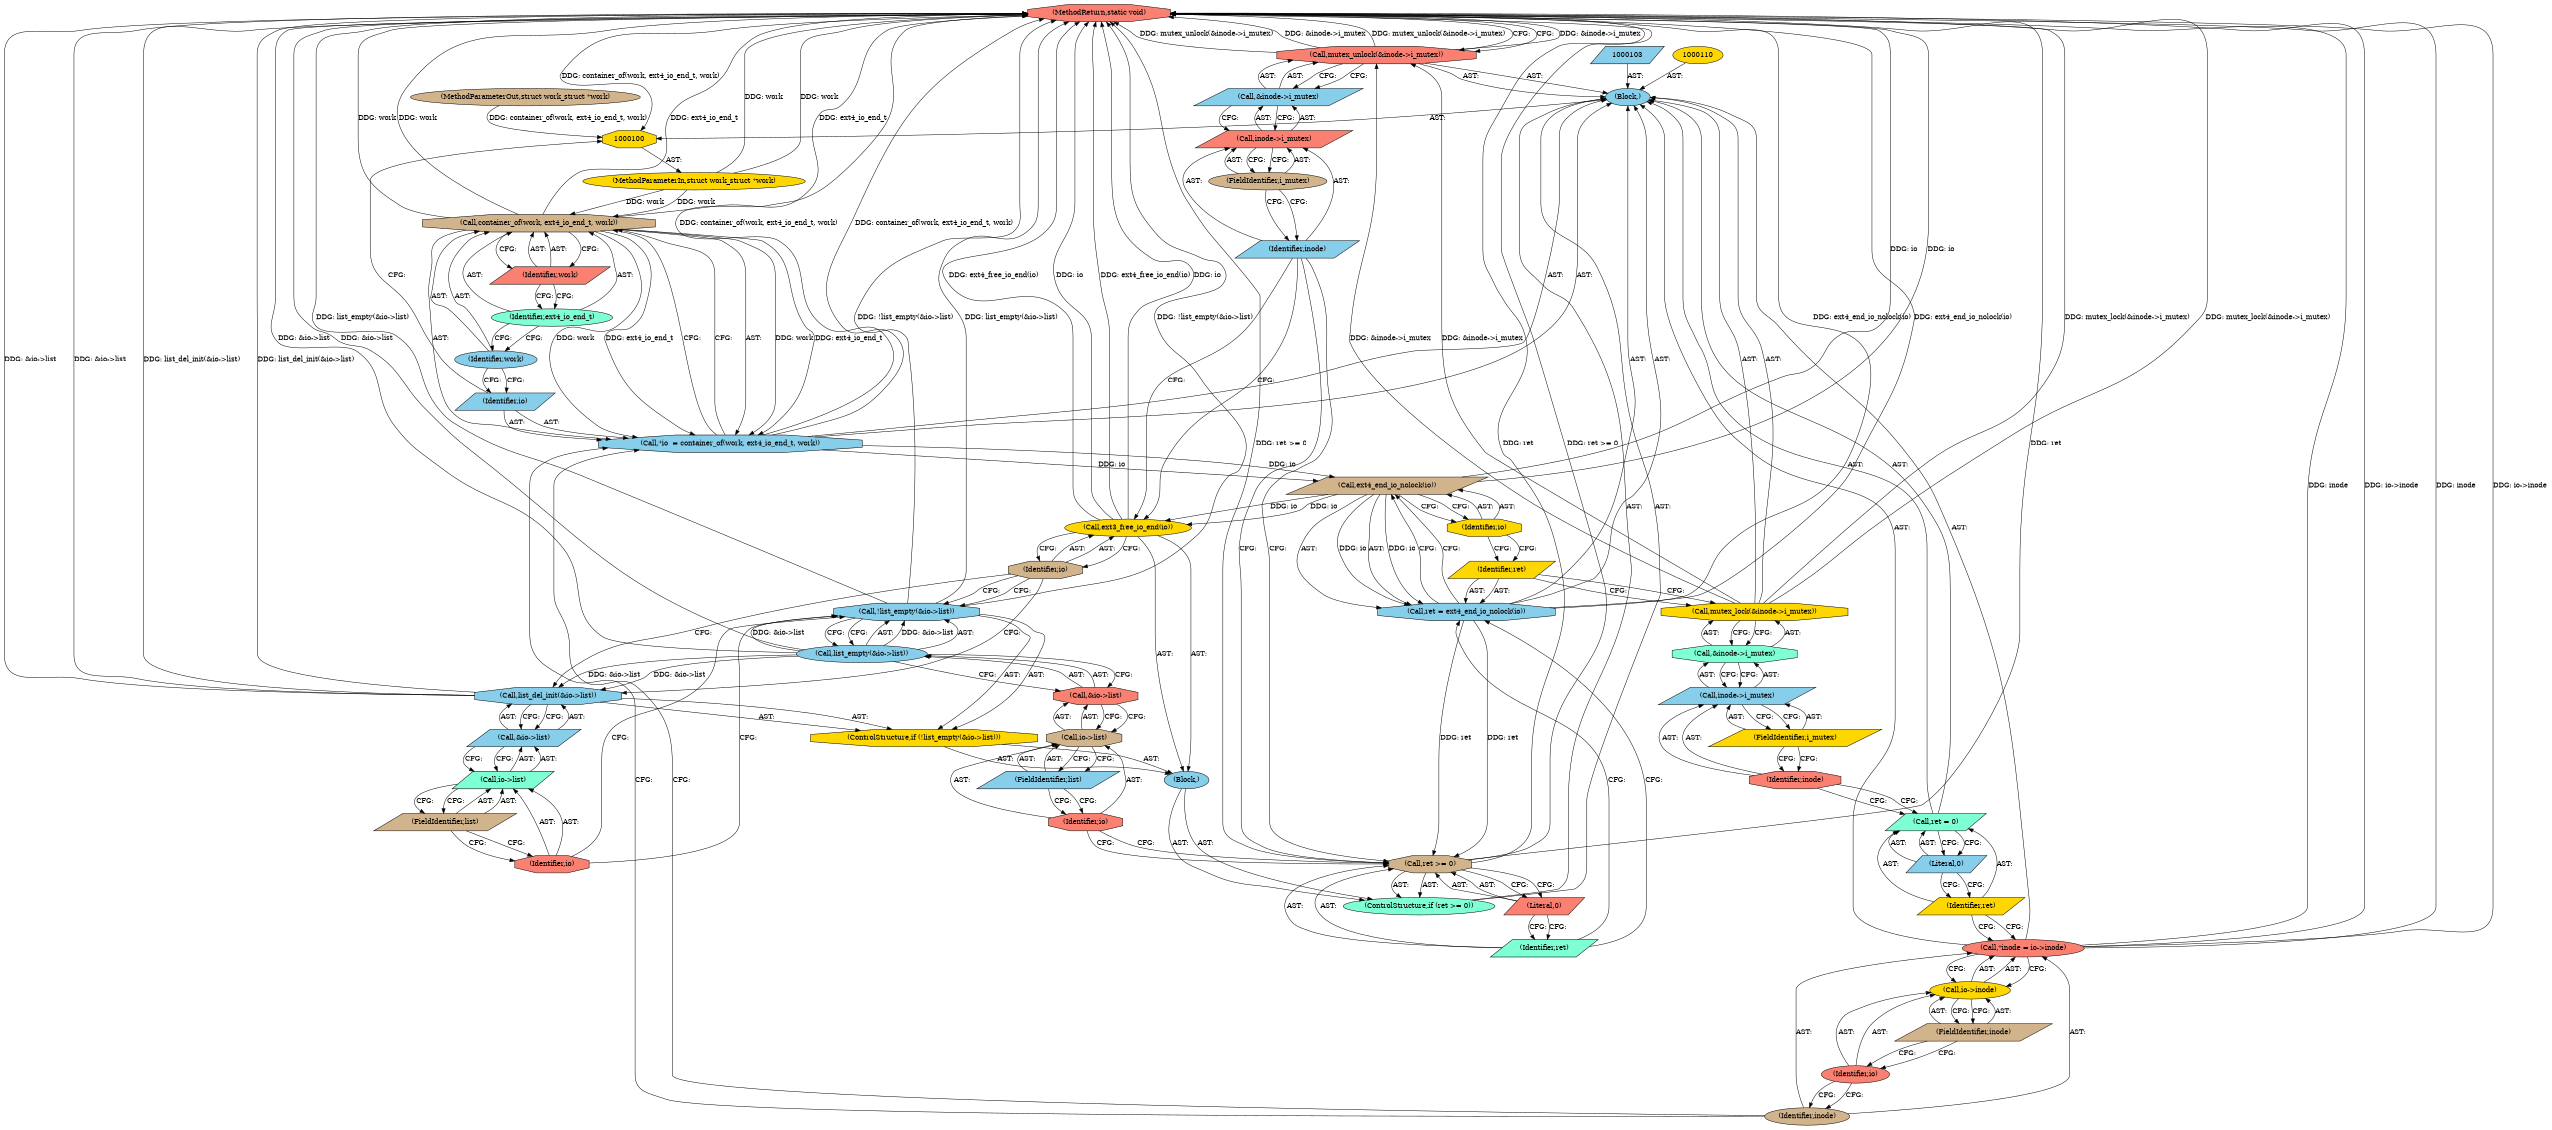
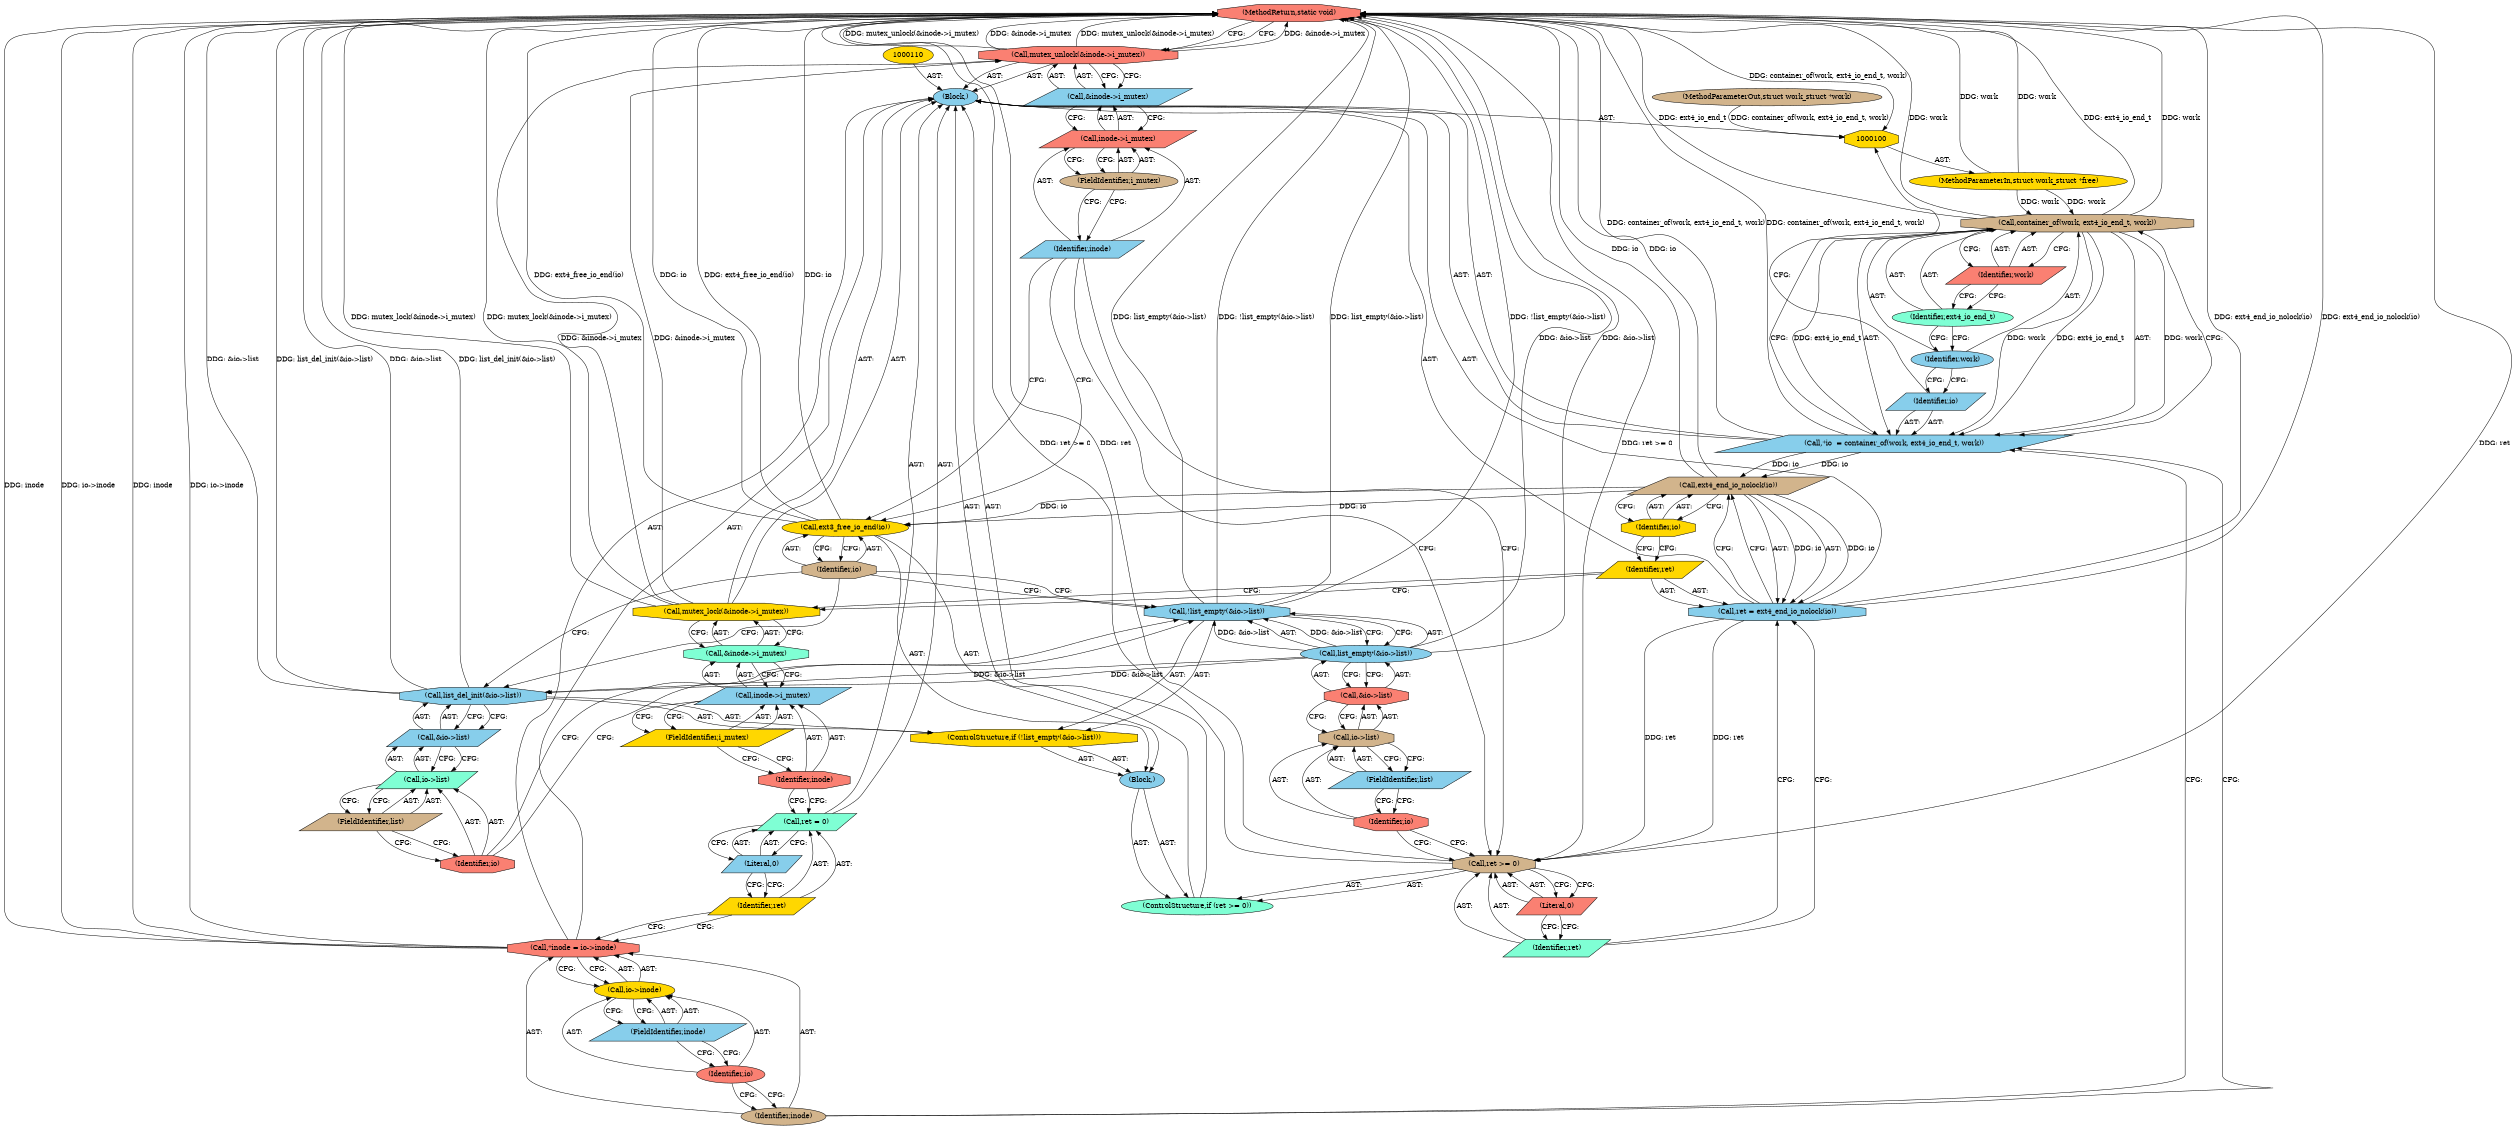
node "1000103": removed
node "(MethodParameterIn,struct work_struct *work)": label "(MethodParameterIn,struct work_struct *work)" -> "(MethodParameterIn,struct work_struct *free)"
node "(Call,*io  = container_of(work, ext4_io_end_t, work))": shape octagon -> parallelogram
node "(Call,*inode = io->inode)": shape ellipse -> octagon
node "(FieldIdentifier,inode)": fillcolor tan -> skyblue
